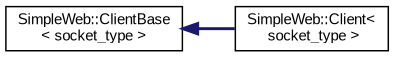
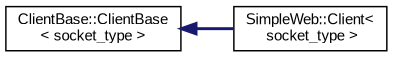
node "SimpleWeb::ClientBase < socket_type >": label "SimpleWeb::ClientBase < socket_type >" -> "ClientBase::ClientBase < socket_type >"
